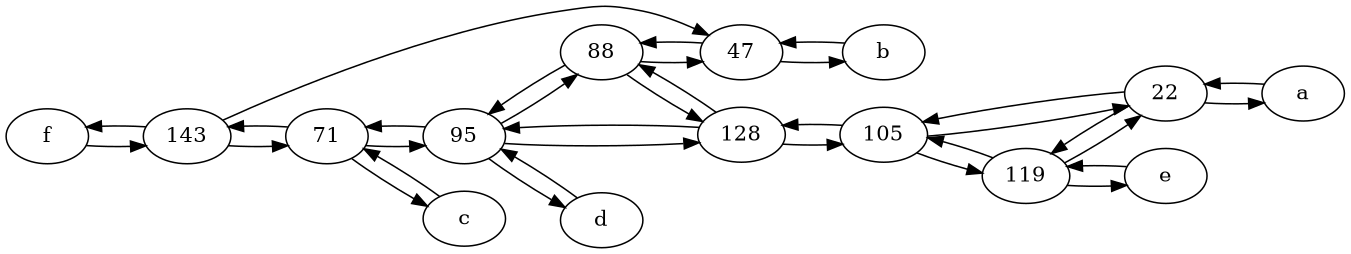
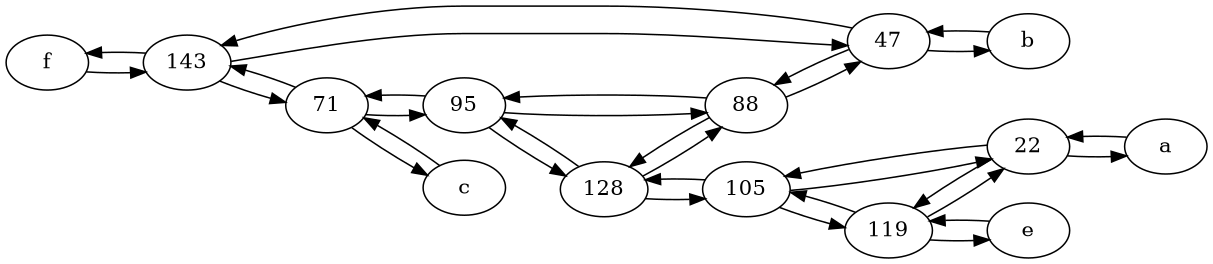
edge "47" -> "143": added
node "d": removed
